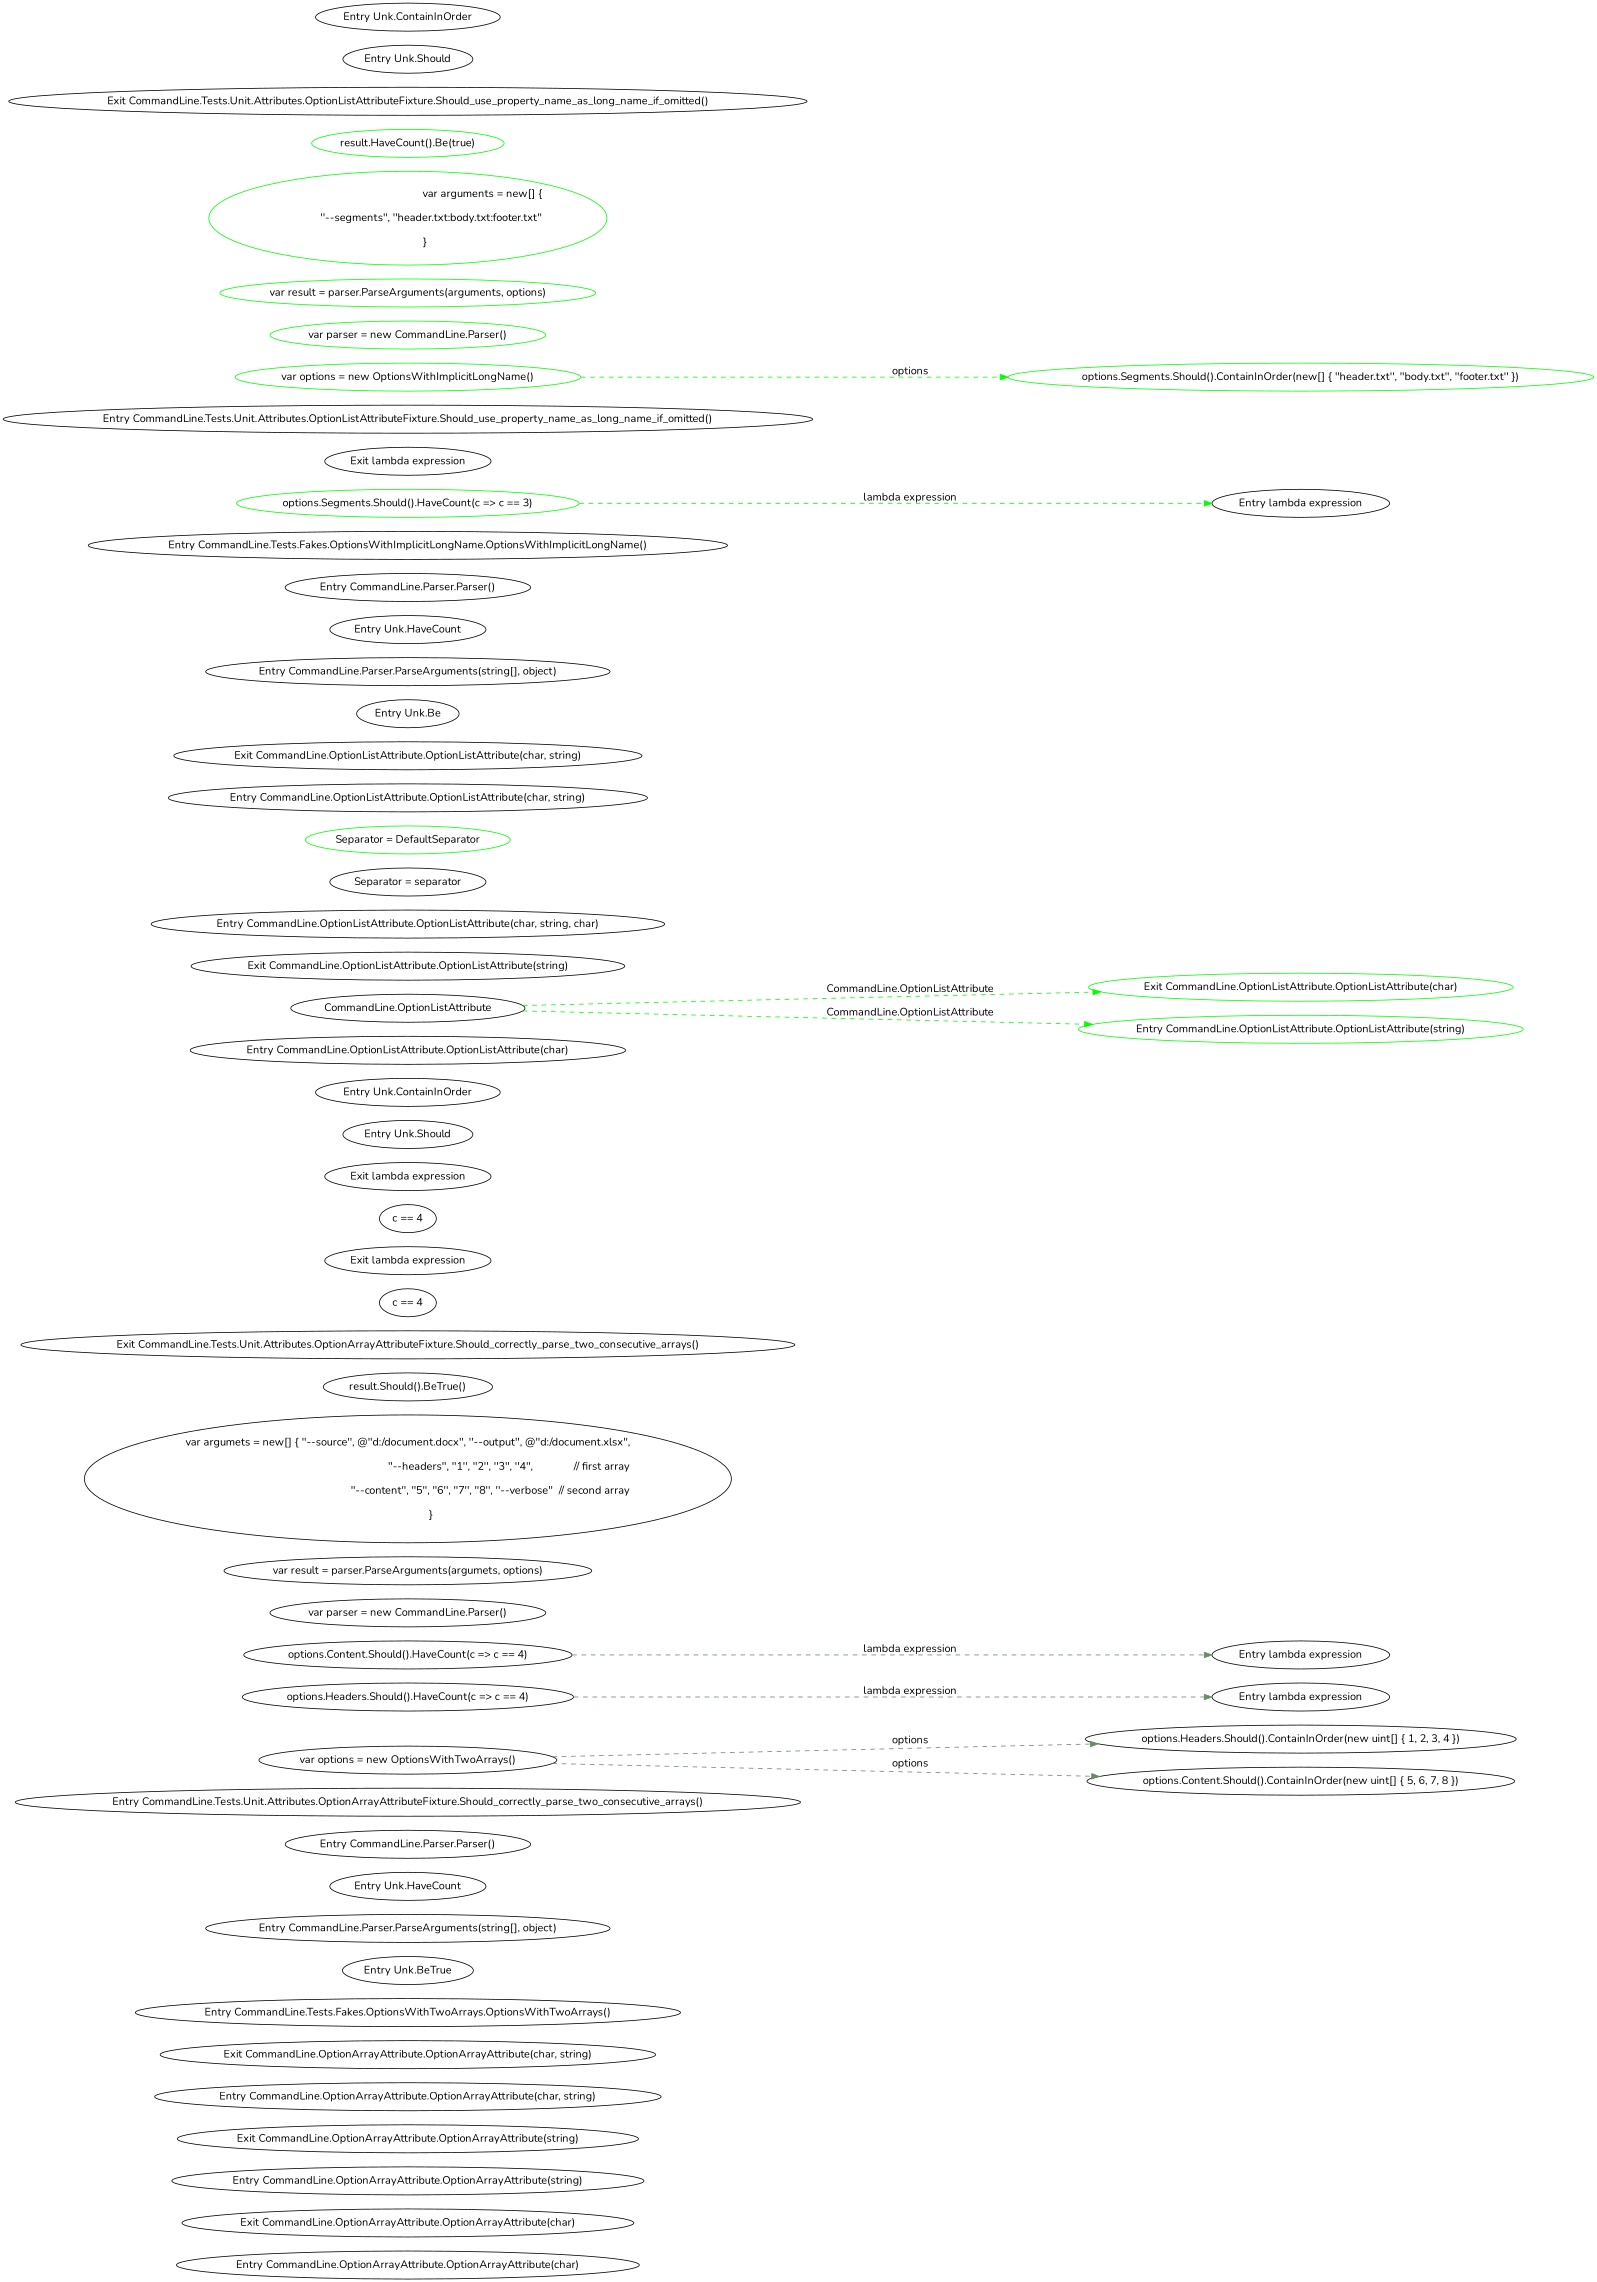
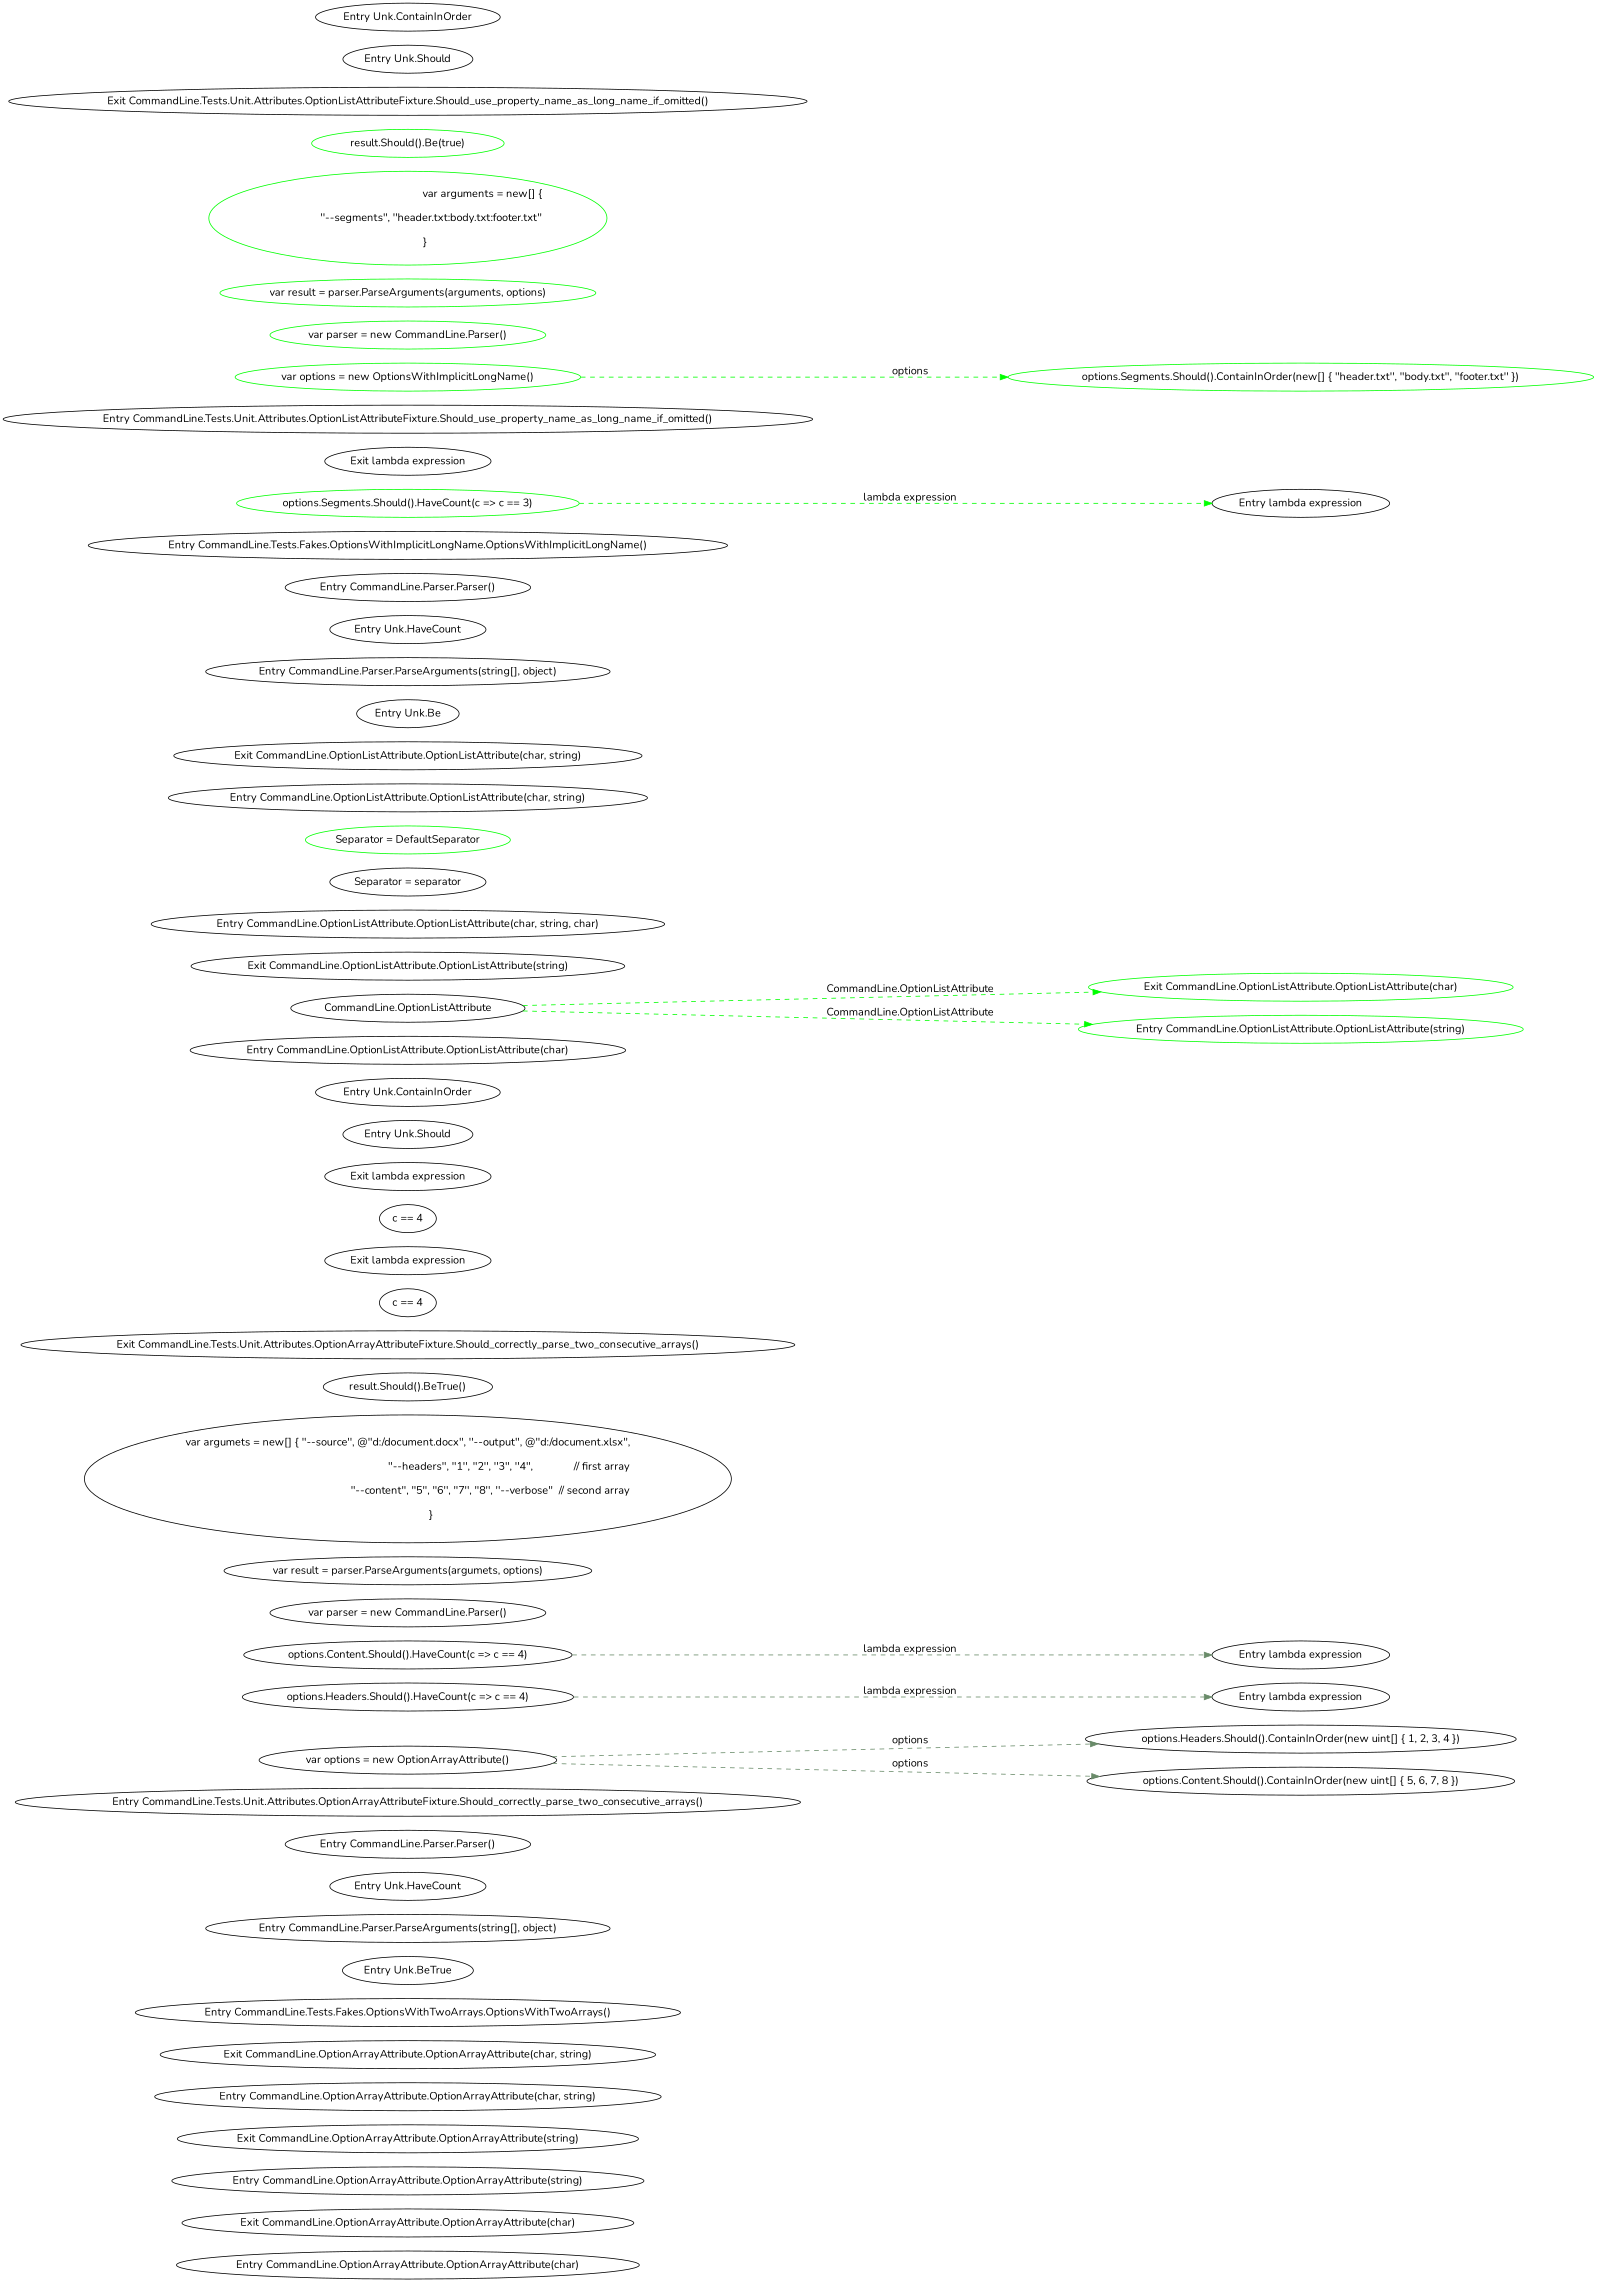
node "result.HaveCount().Be(true)": label "result.HaveCount().Be(true)" -> "result.Should().Be(true)"
node "var options = new OptionsWithTwoArrays()": label "var options = new OptionsWithTwoArrays()" -> "var options = new OptionArrayAttribute()"
